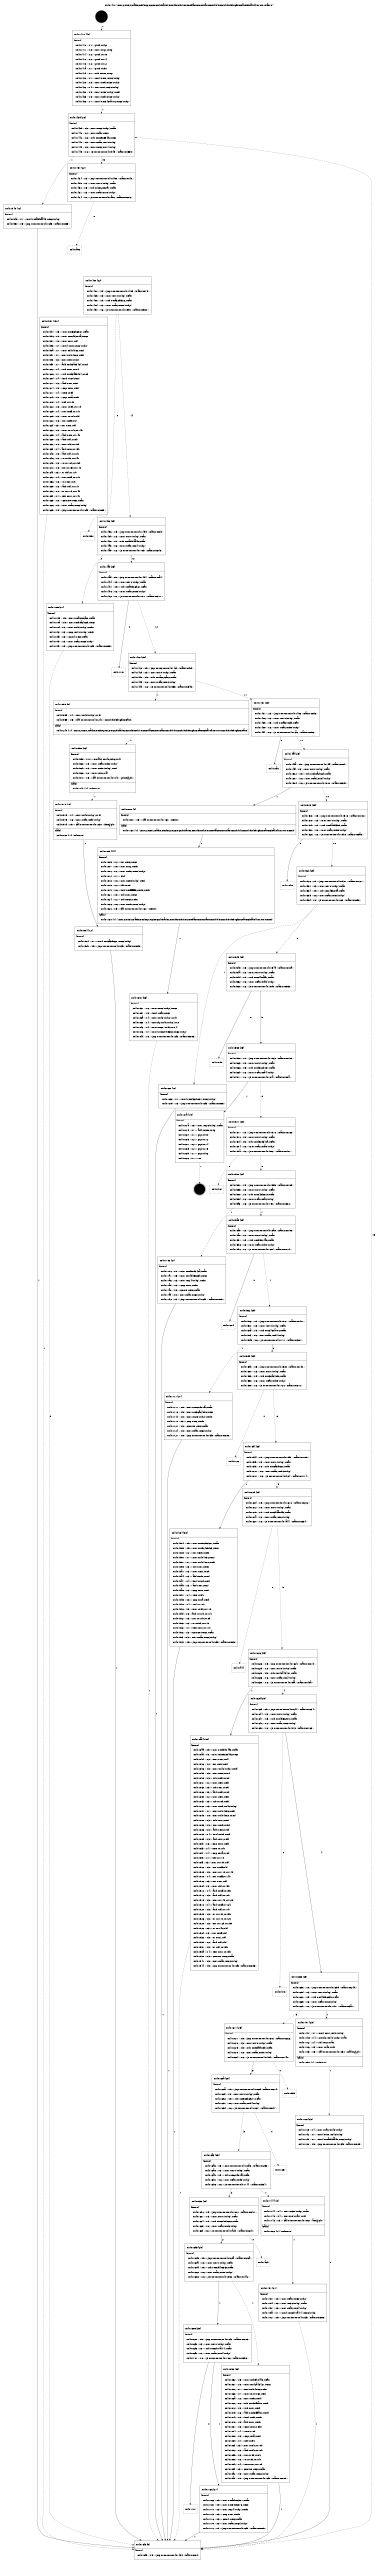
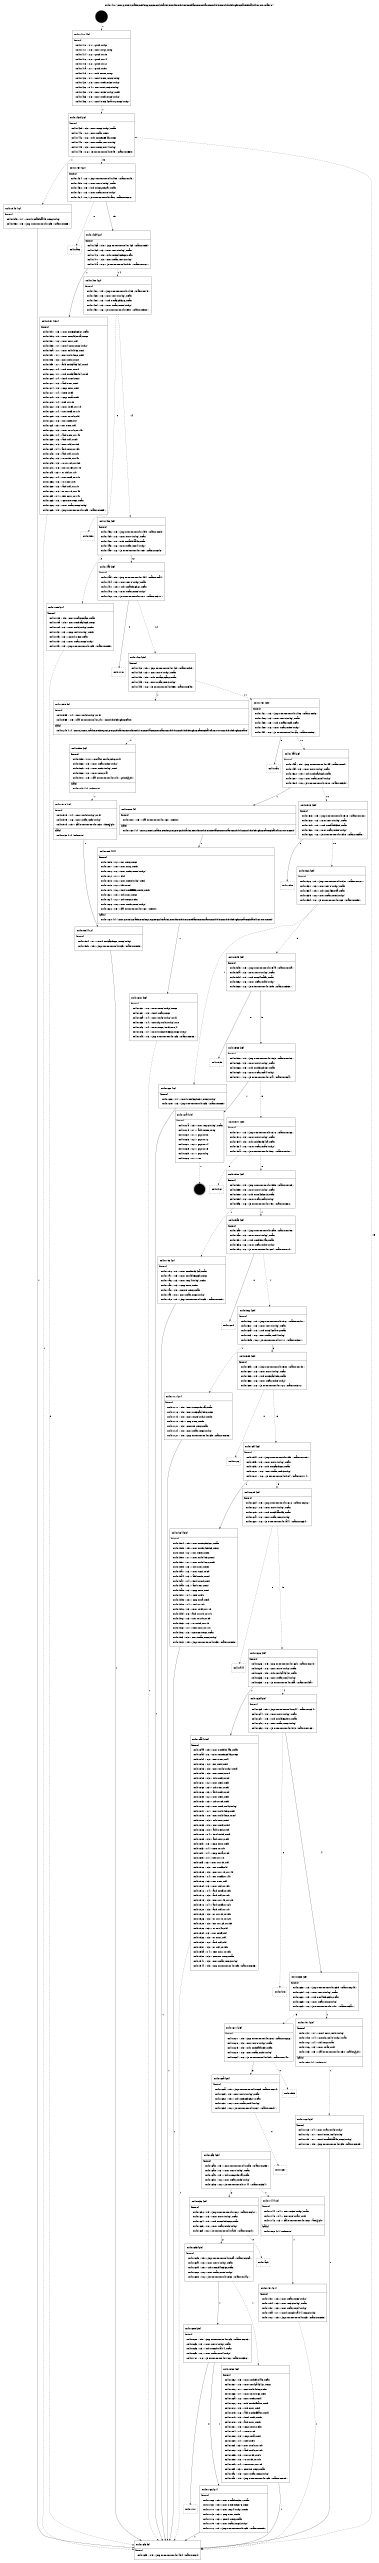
node "0x40146a [22]": added
edge "0x40168a [25]" -> "0x4016a3 [25]": removed, label "3"
